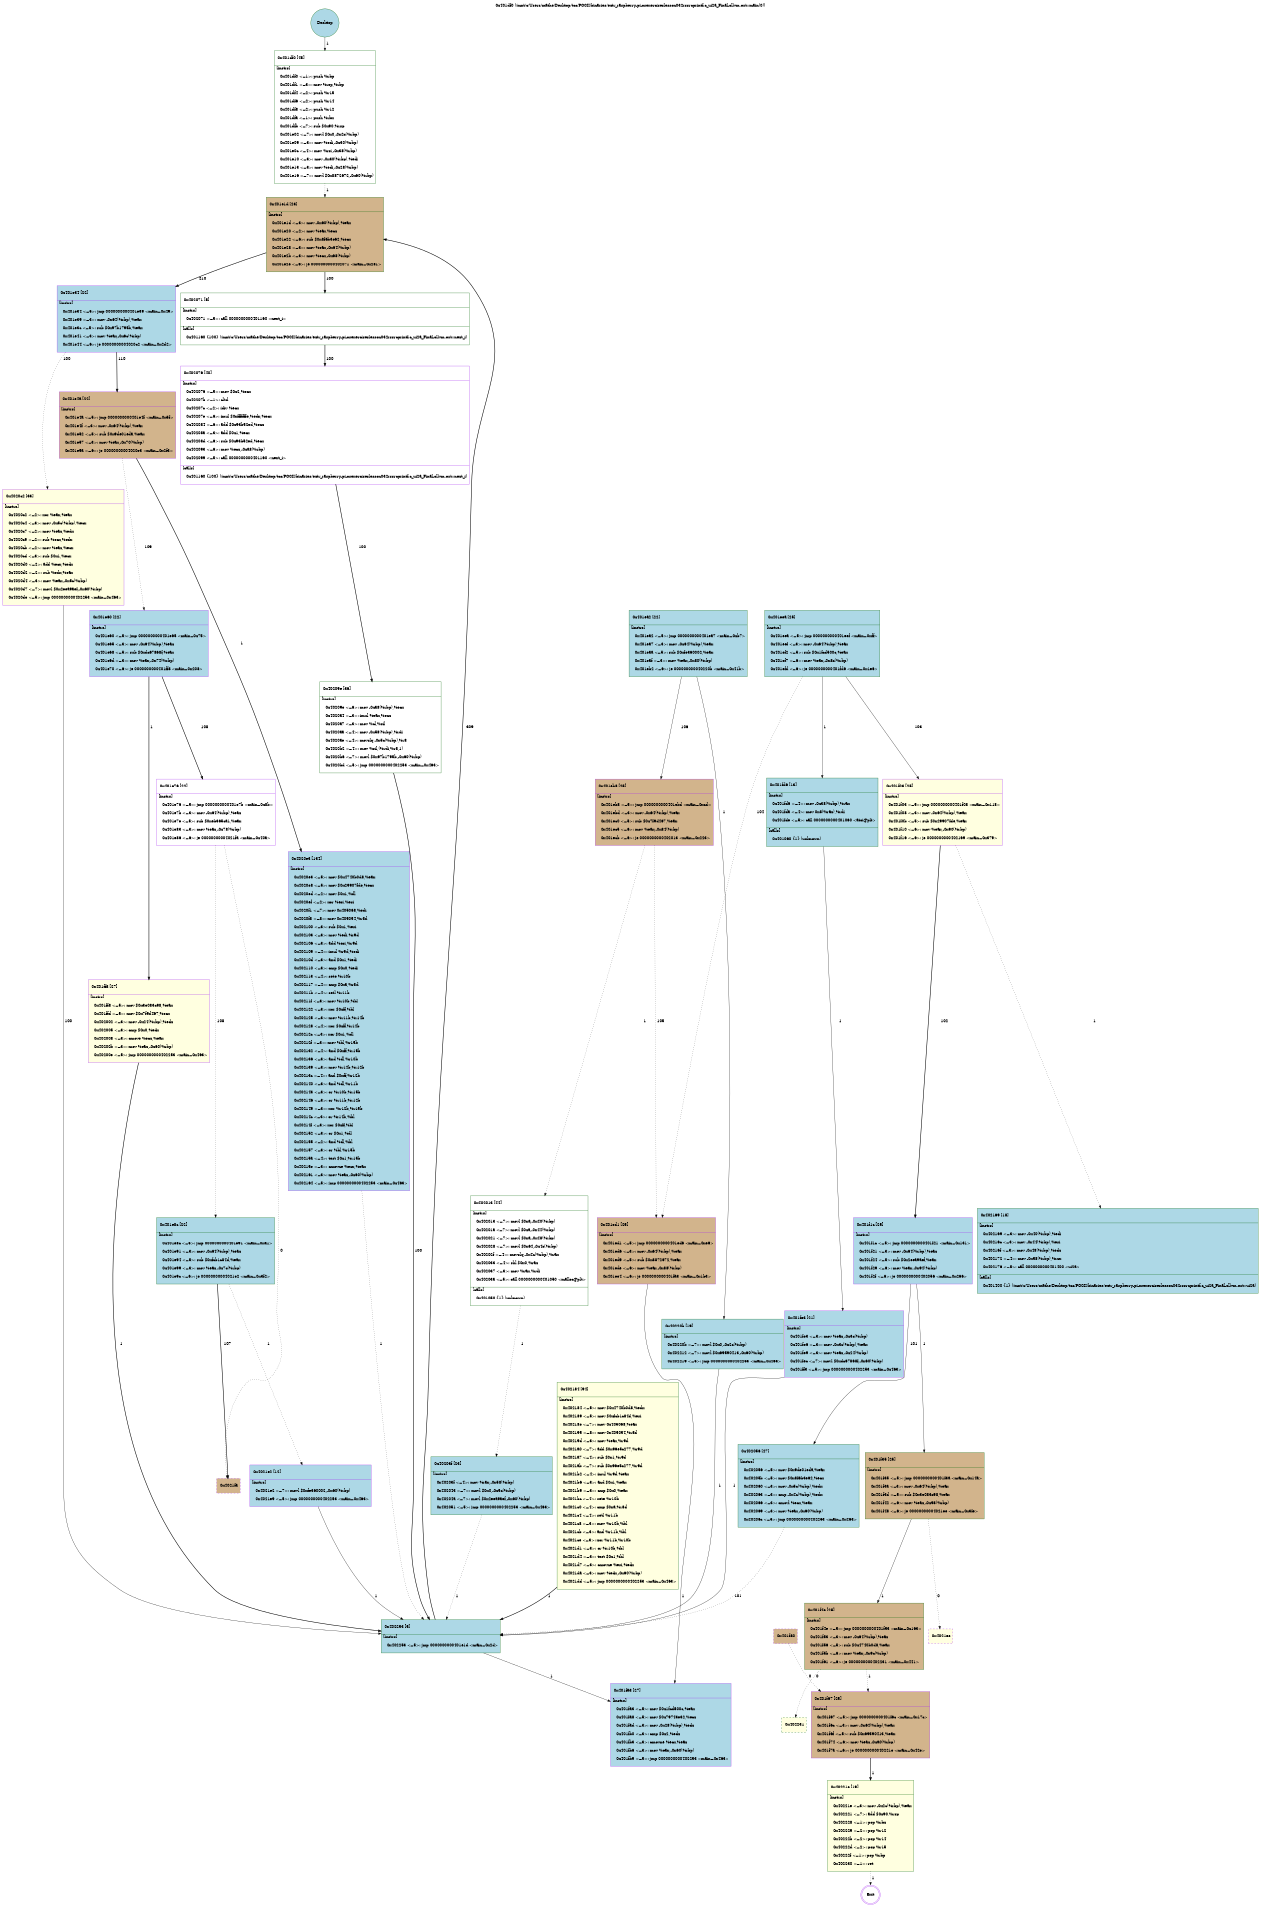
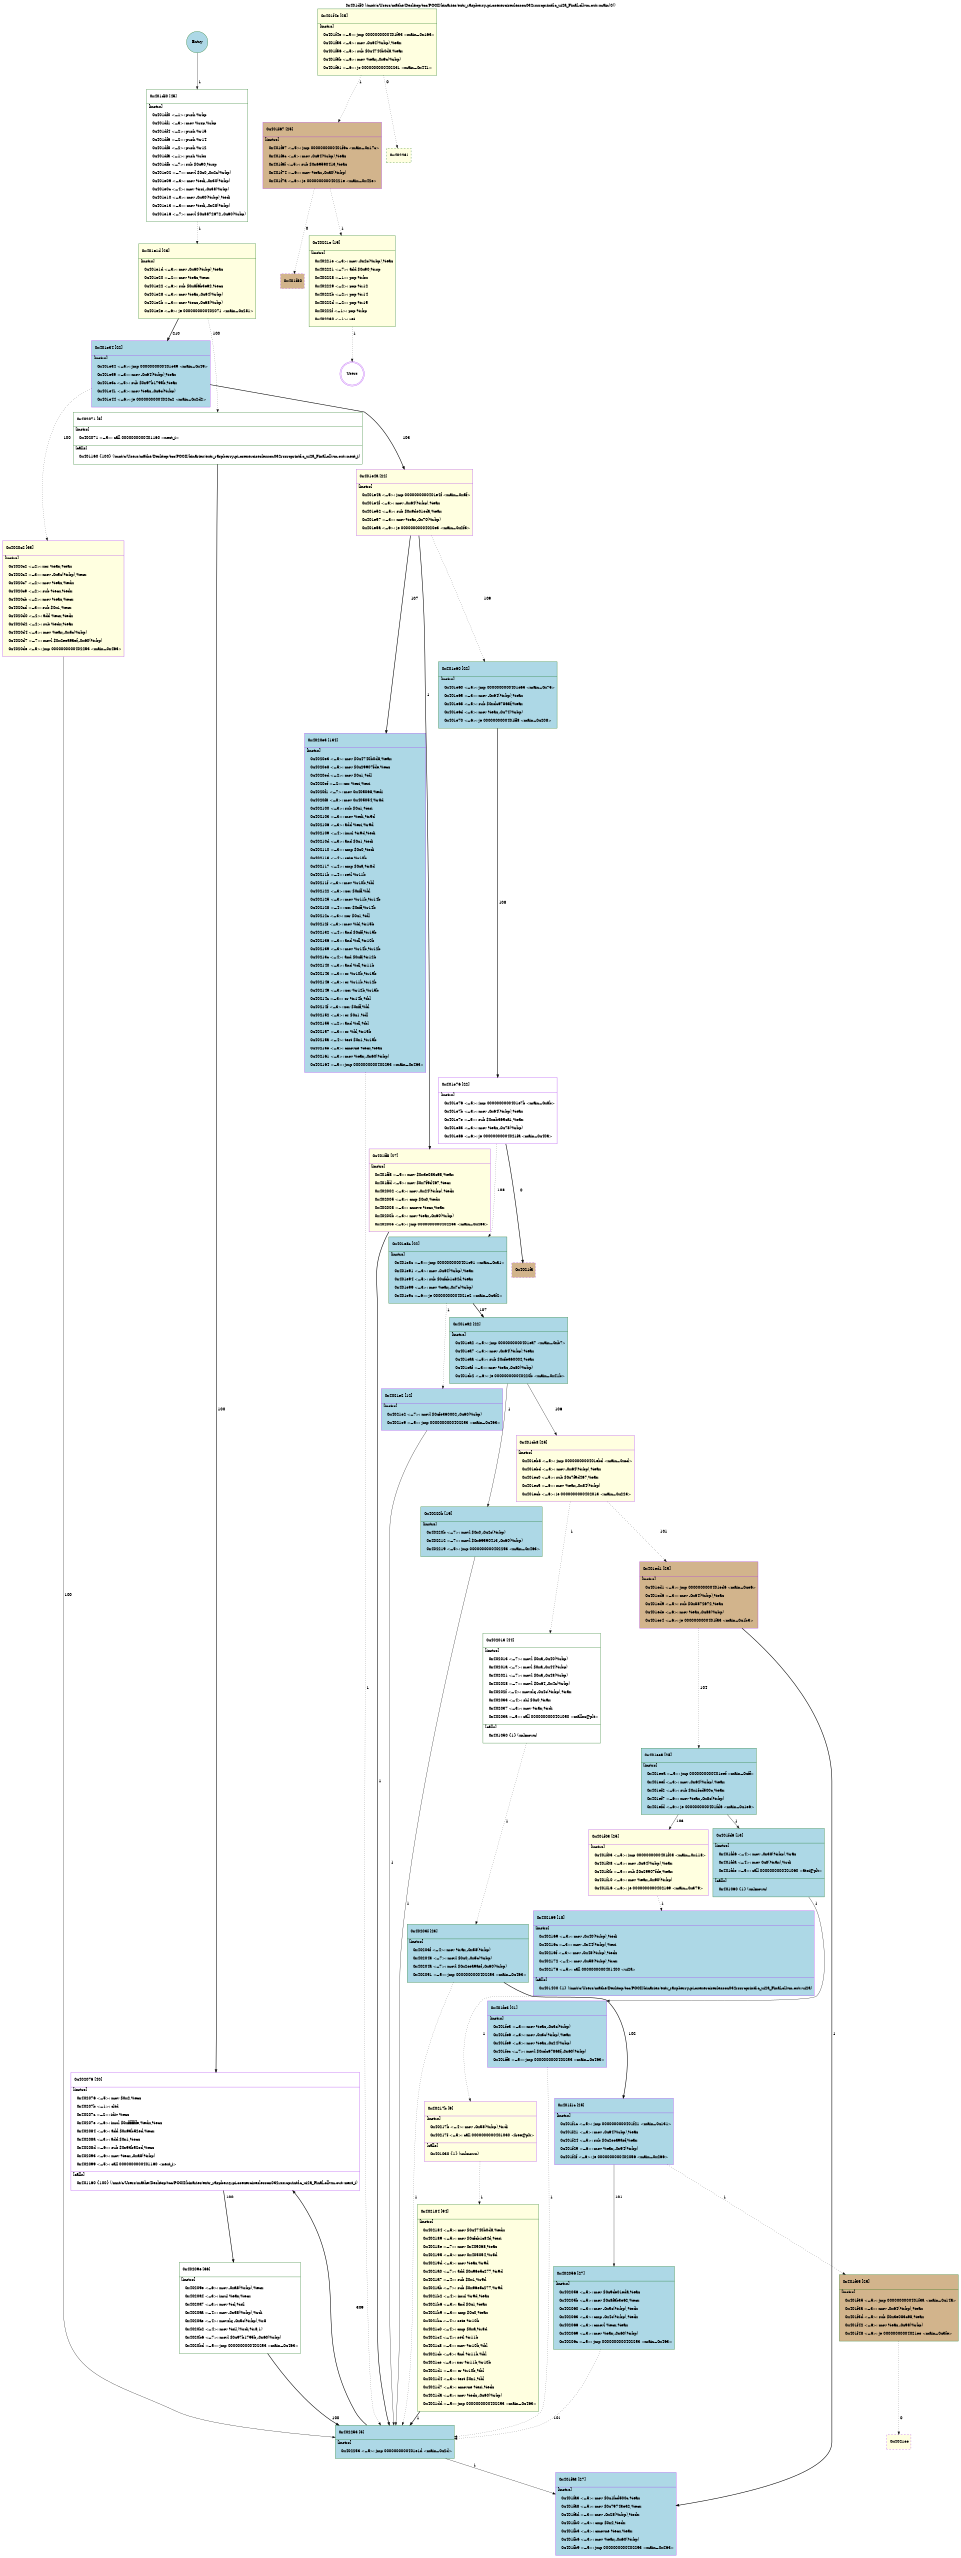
node "Desktop": label "Desktop" -> "Entry"
node "0x401e1d [23]": fillcolor tan -> lightyellow
edge "0x401e1d [23]" -> "0x402071 [5]": style bold -> dotted
edge "0x401e34 [22]" -> "0x401e4a [22]": label " 110" -> " 103"
node "0x401e4a [22]": fillcolor tan -> lightyellow
node "0x401e60 [22]": color purple -> darkgreen
edge "0x401e4a [22]" -> "0x4020e3 [134]": label " 1" -> " 107"
node "0x401eb8 [25]": fillcolor tan -> lightyellow
edge "0x401e60 [22]" -> "0x401ff8 [27]": now "0x401e4a [22]" -> "0x401ff8 [27]"
edge "0x402253 [5]" -> "0x401e1d [23]": now "0x402253 [5]" -> "0x402076 [40]"
edge "0x401eea [25]" -> "0x401ed1 [25]": reversed
edge "0x401eb8 [25]" -> "0x401ed1 [25]": label " 105" -> " 101"
edge "0x401f03 [25]" -> "0x401f1c [25]": now "0x40203f [23]" -> "0x401f1c [25]"
edge "0x401e76 [22]" -> "0x4021fa": style dotted -> bold
node "0x402169 [18]": color darkgreen -> purple
edge "0x401f1c [25]" -> "0x401f35 [25]": style solid -> dotted
edge "0x401e8c [22]" -> "0x4021fa": now "0x401e8c [22]" -> "0x401ea2 [22]"
edge "0x401ed1 [25]" -> "0x401fa3 [27]": style solid -> bold
edge "0x401f35 [25]" -> "0x401f4e [25]": removed, label "1"
edge "0x401fe3 [21]" -> "0x402253 [5]": style solid -> dotted
node "0x401f4e [25]": fillcolor tan -> lightyellow
edge "0x401f80" -> "0x401f67 [25]": reversed
edge "0x401f67 [25]" -> "0x40221e [19]": style bold -> dotted
node "Exit": label "Exit" -> "Users"
node "0x40217b [9]": added
